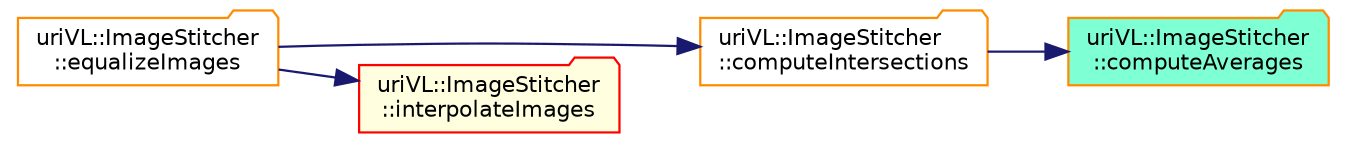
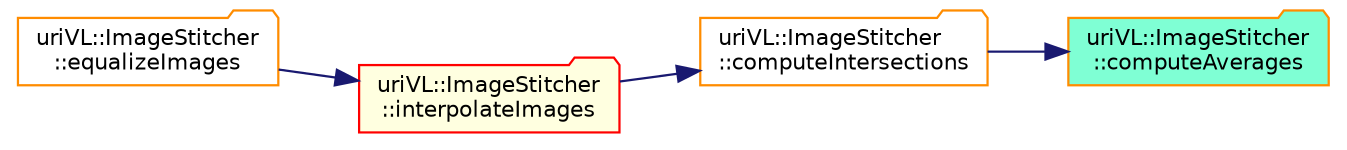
edge "uriVL::ImageStitcher ::equalizeImages" -> "uriVL::ImageStitcher ::computeIntersections": now "uriVL::ImageStitcher ::interpolateImages" -> "uriVL::ImageStitcher ::computeIntersections"
